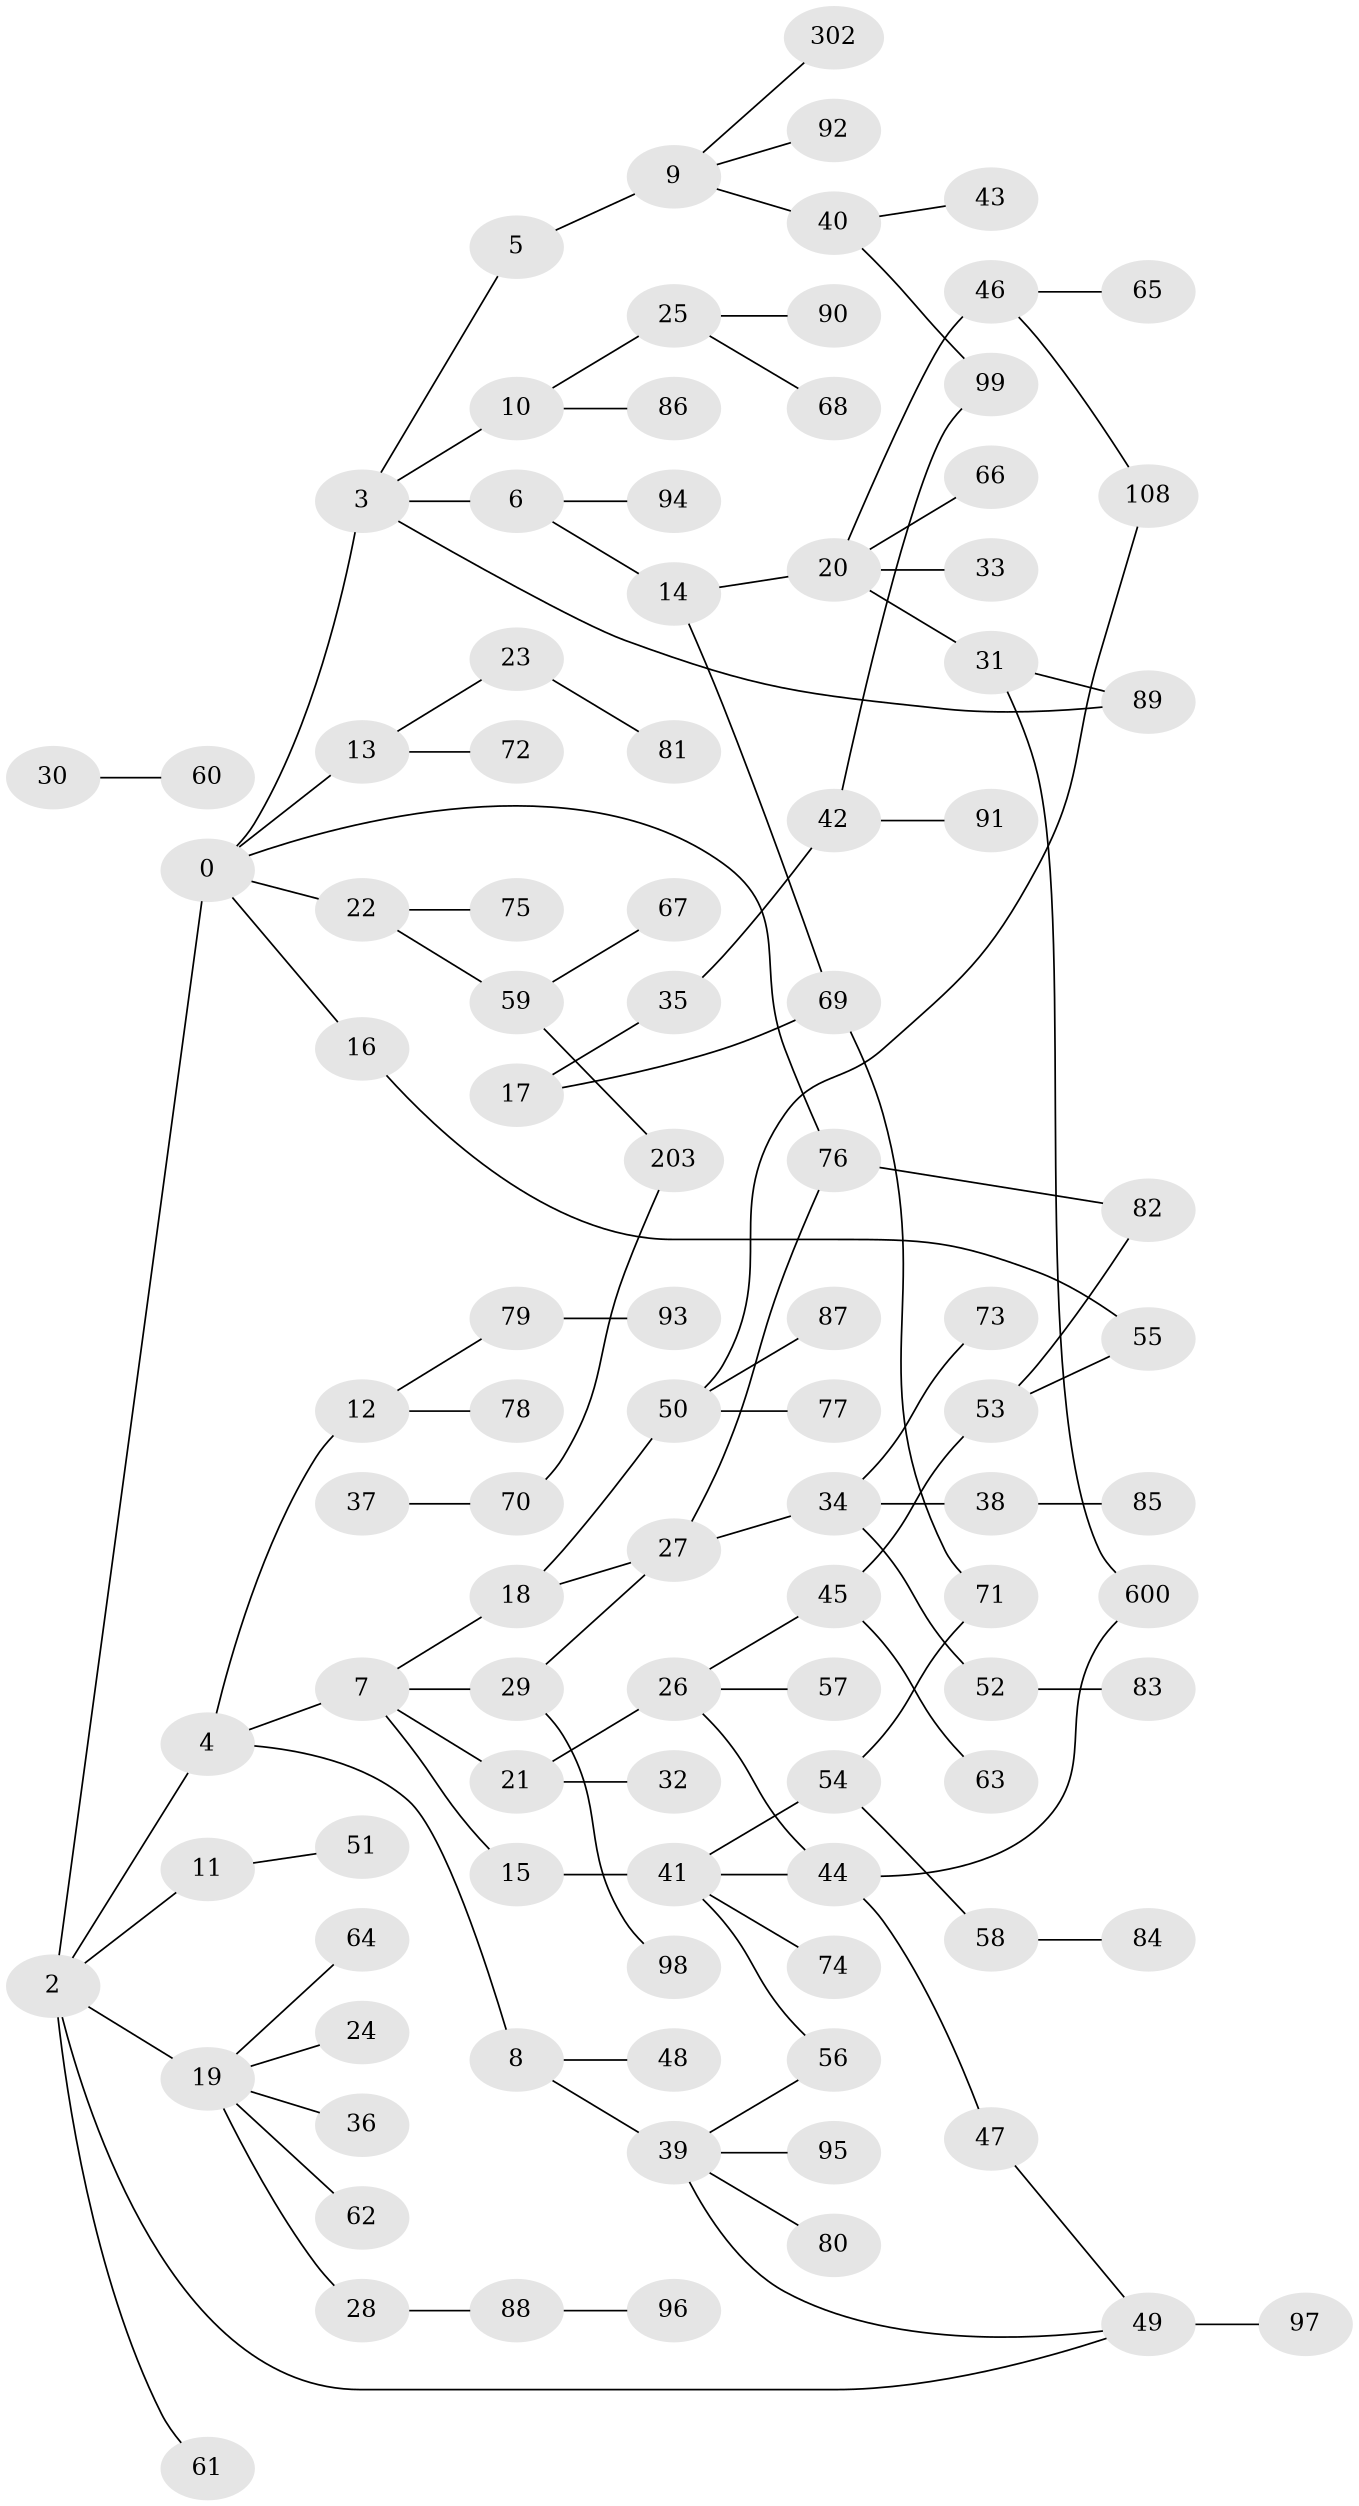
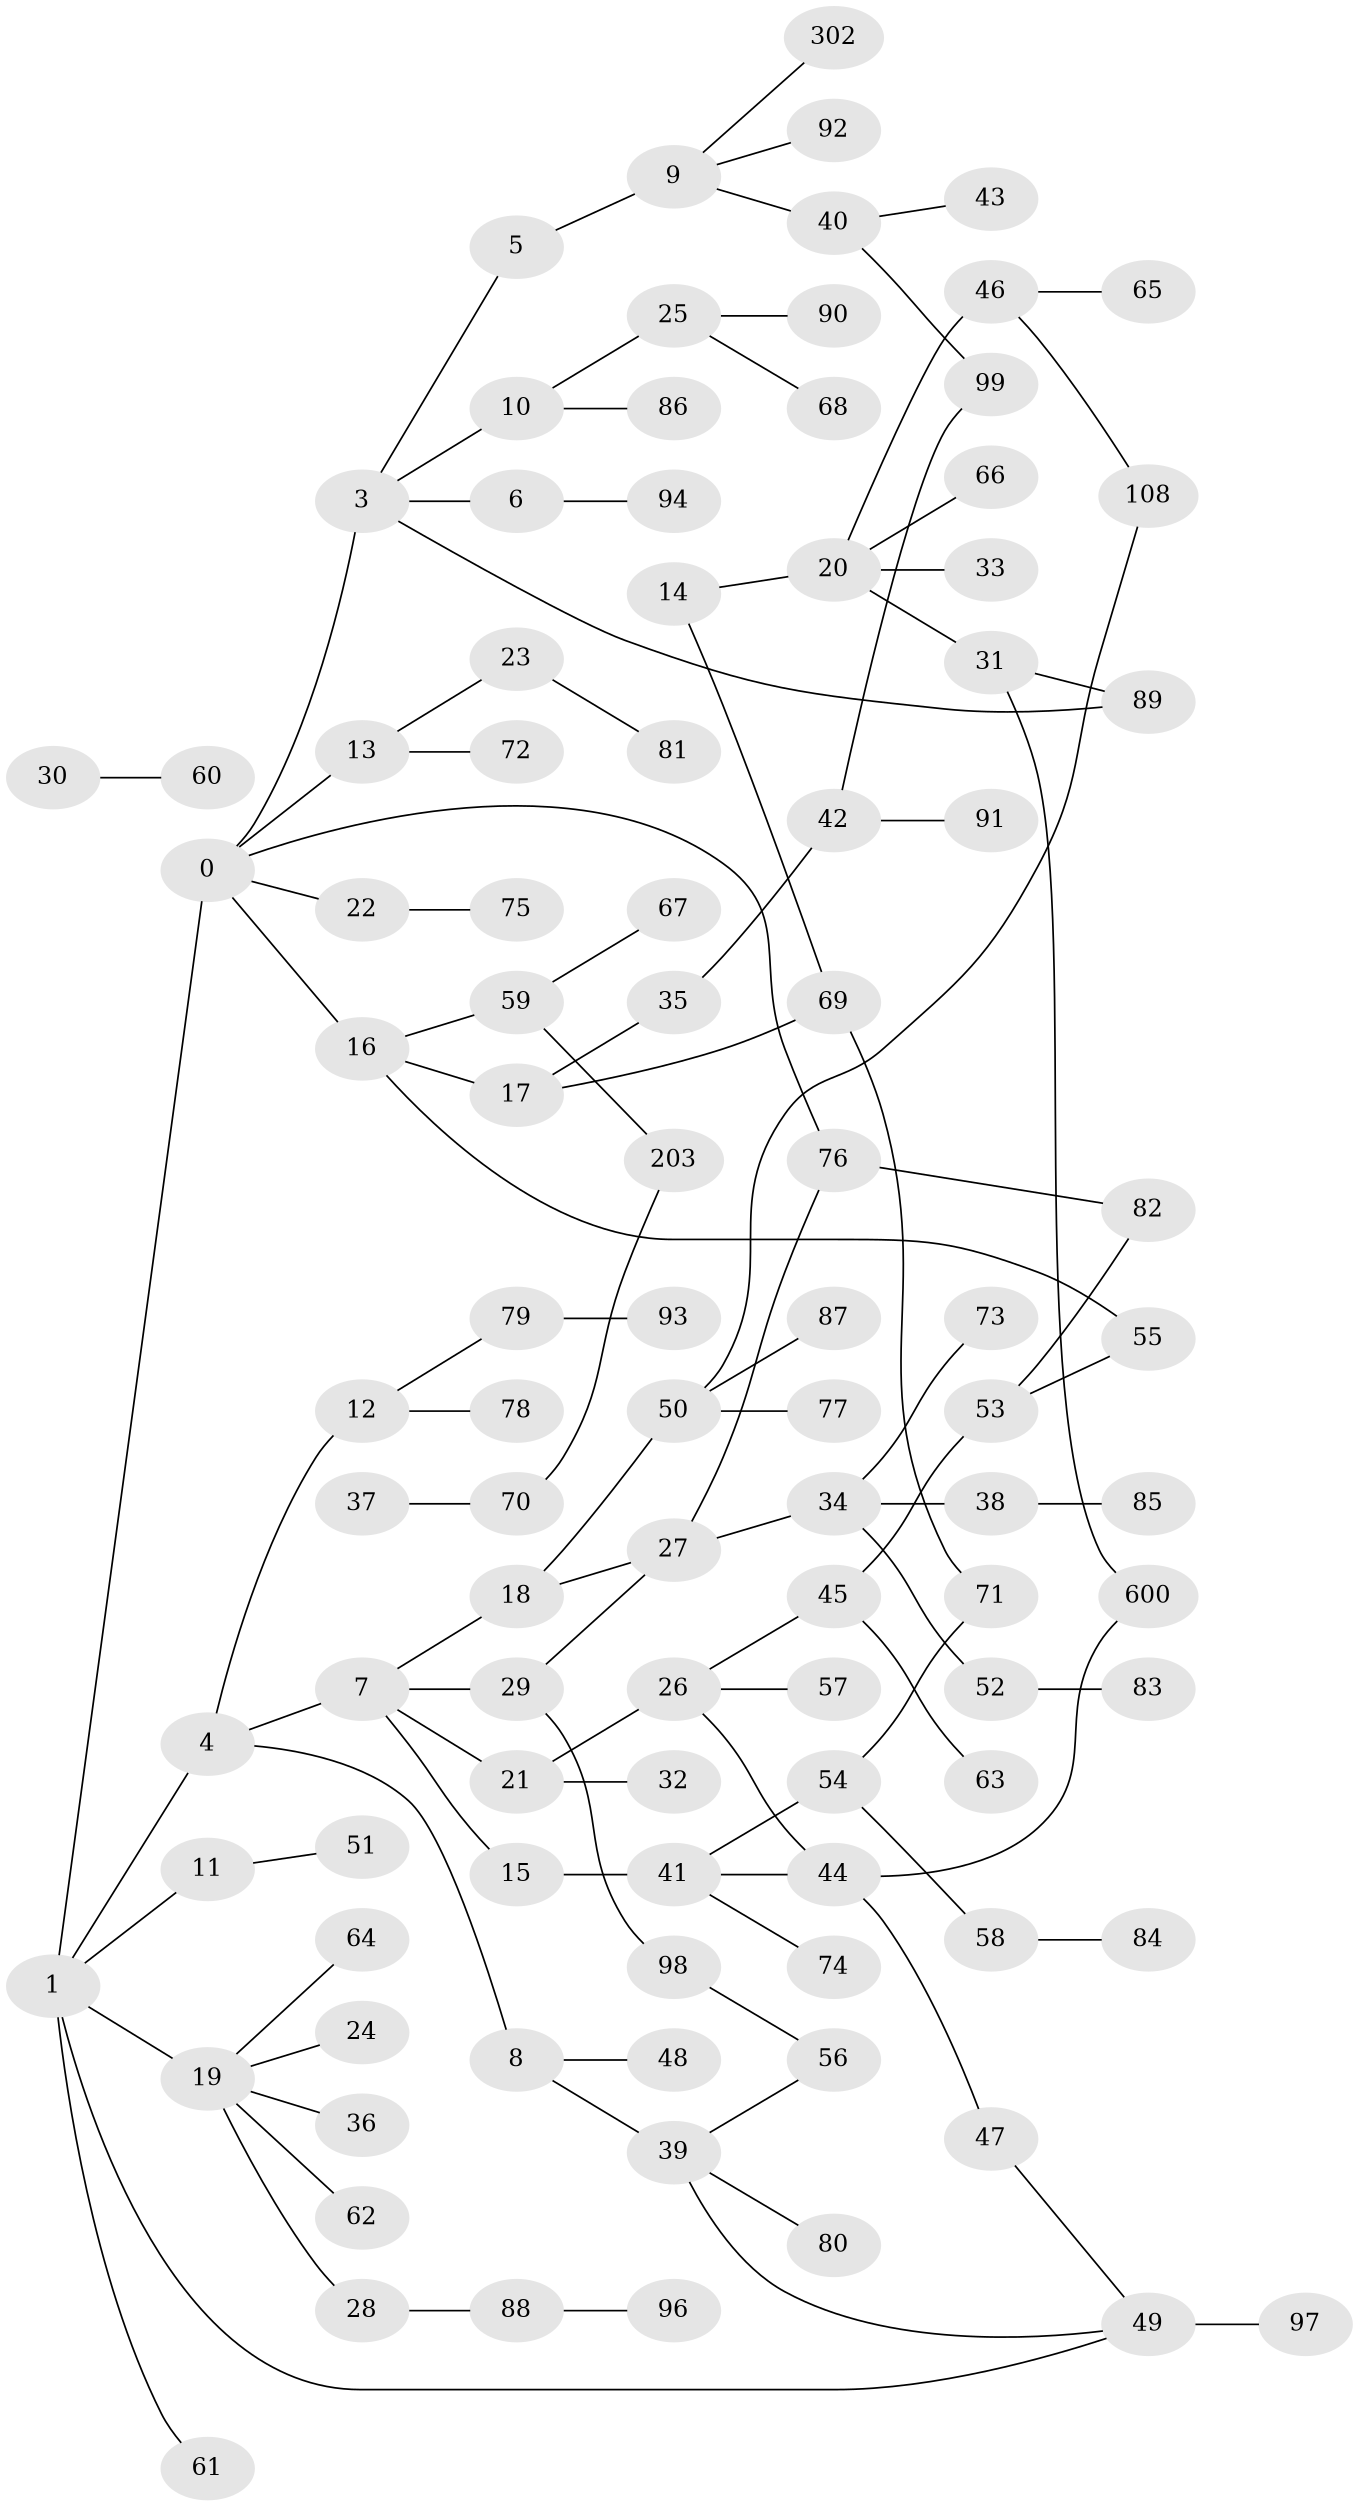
edge "6" -- "14": removed
edge "22" -- "59": now "16" -- "59"
edge "16" -- "17": added
edge "41" -- "56": now "98" -- "56"
node "2": label "2" -> "1"
node "95": removed
